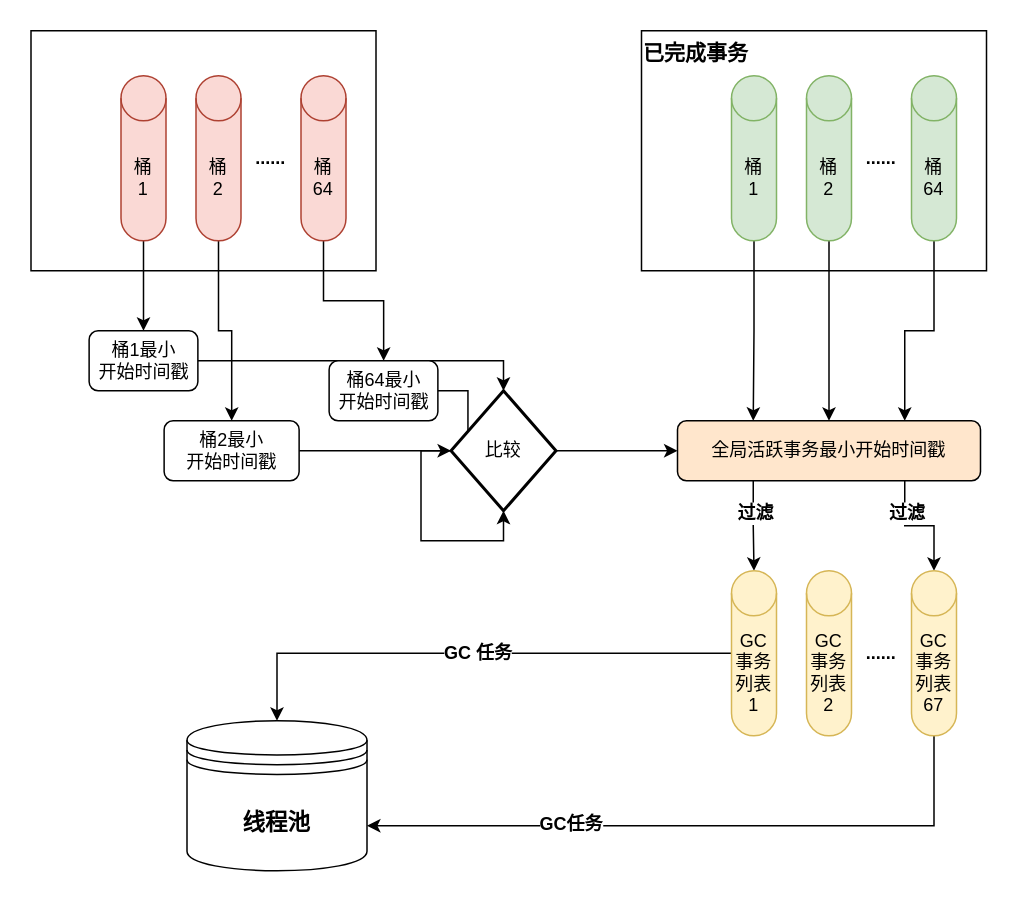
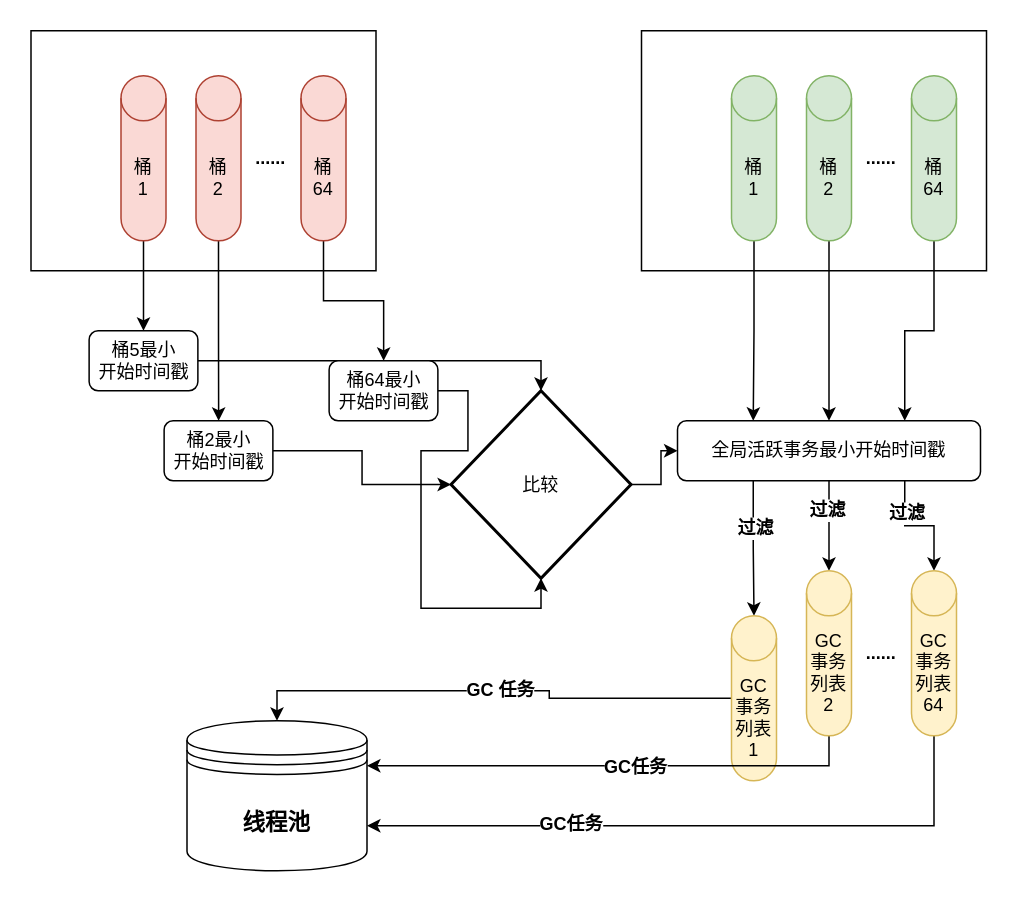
node "已完成事务": removed
node "桶1最小 开始时间戳": label "桶1最小 开始时间戳" -> "桶5最小 开始时间戳"
node "桶2最小 开始时间戳": size 135x60 -> 109x60
node "比较": size 105x120 -> 180x188
node "全局活跃事务最小开始时间戳": fillcolor #ffe6cc -> #ffffff
edge "全局活跃事务最小开始时间戳" -> "GC事务列表 2": added, label "过滤"
node "GC事务列表 1": moved (754, 653) -> (754, 698)
node "GC事务列表 67": label "GC事务列表 67" -> "GC事务列表 64"
edge "GC事务列表 2" -> "线程池": added, label "GC任务"
